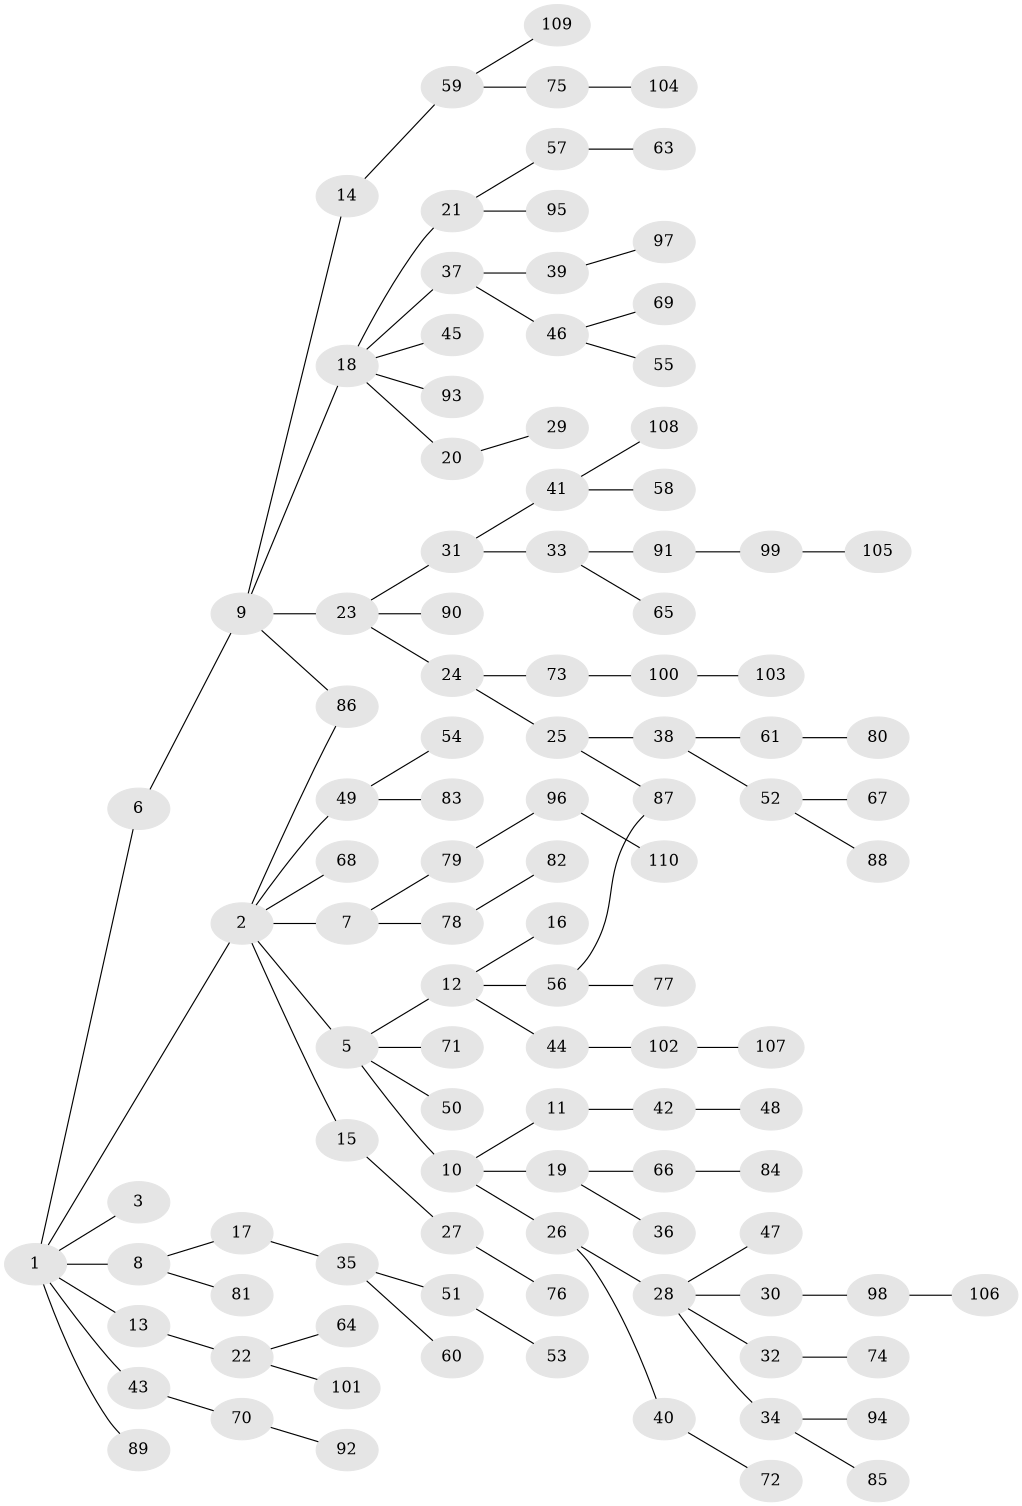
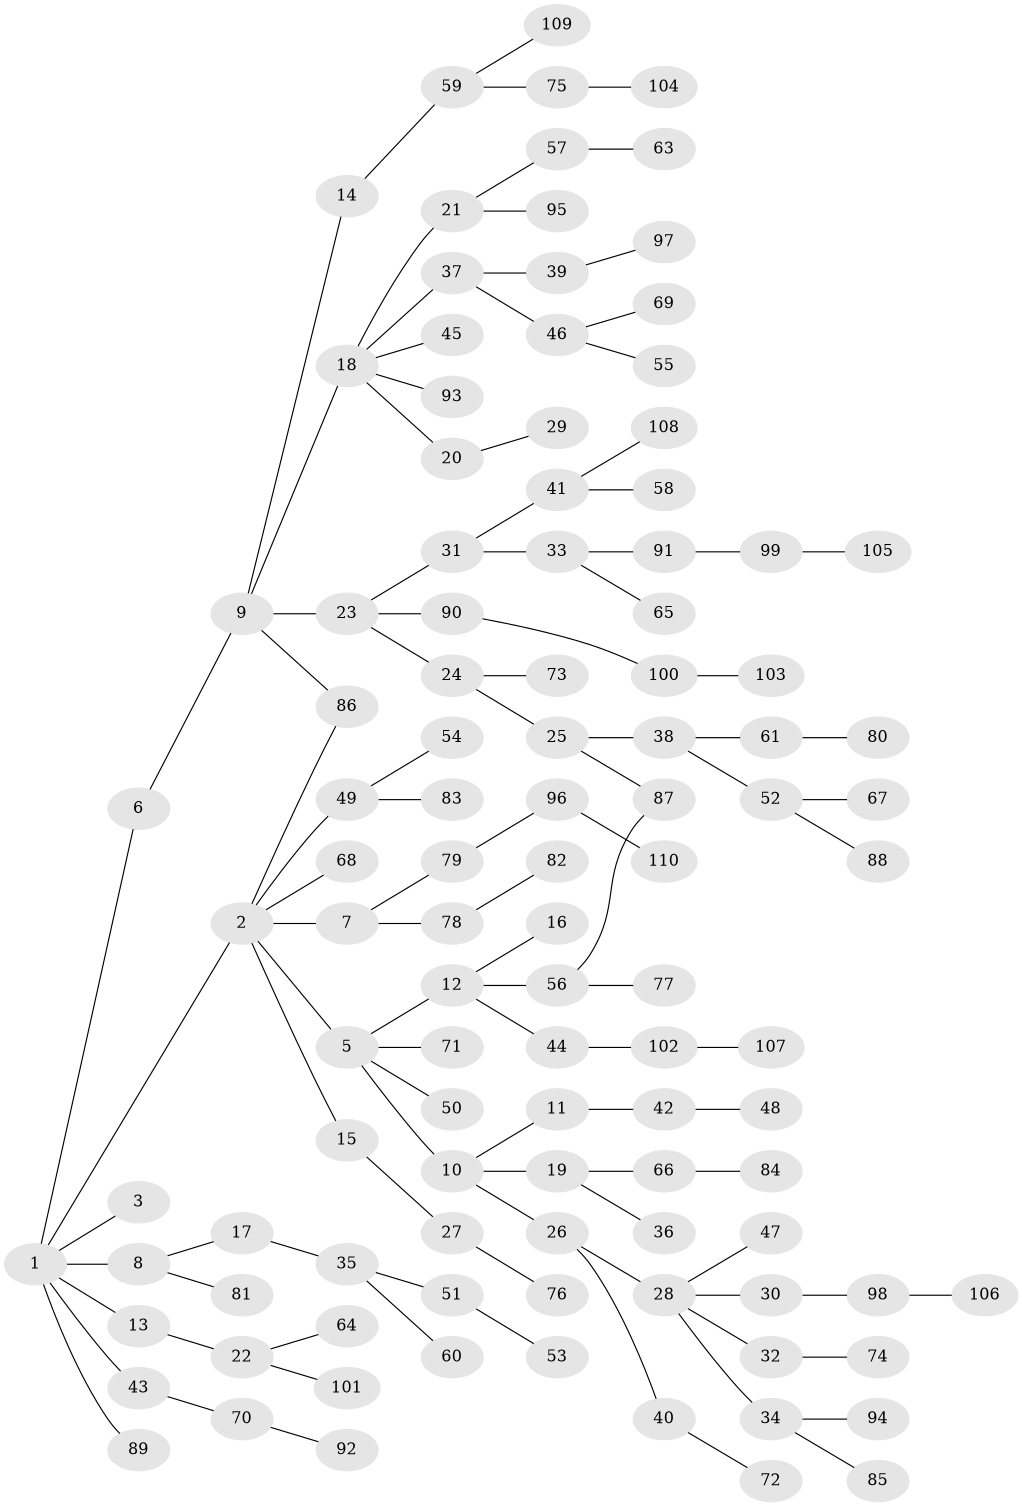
edge "73" -- "100": now "90" -- "100"
